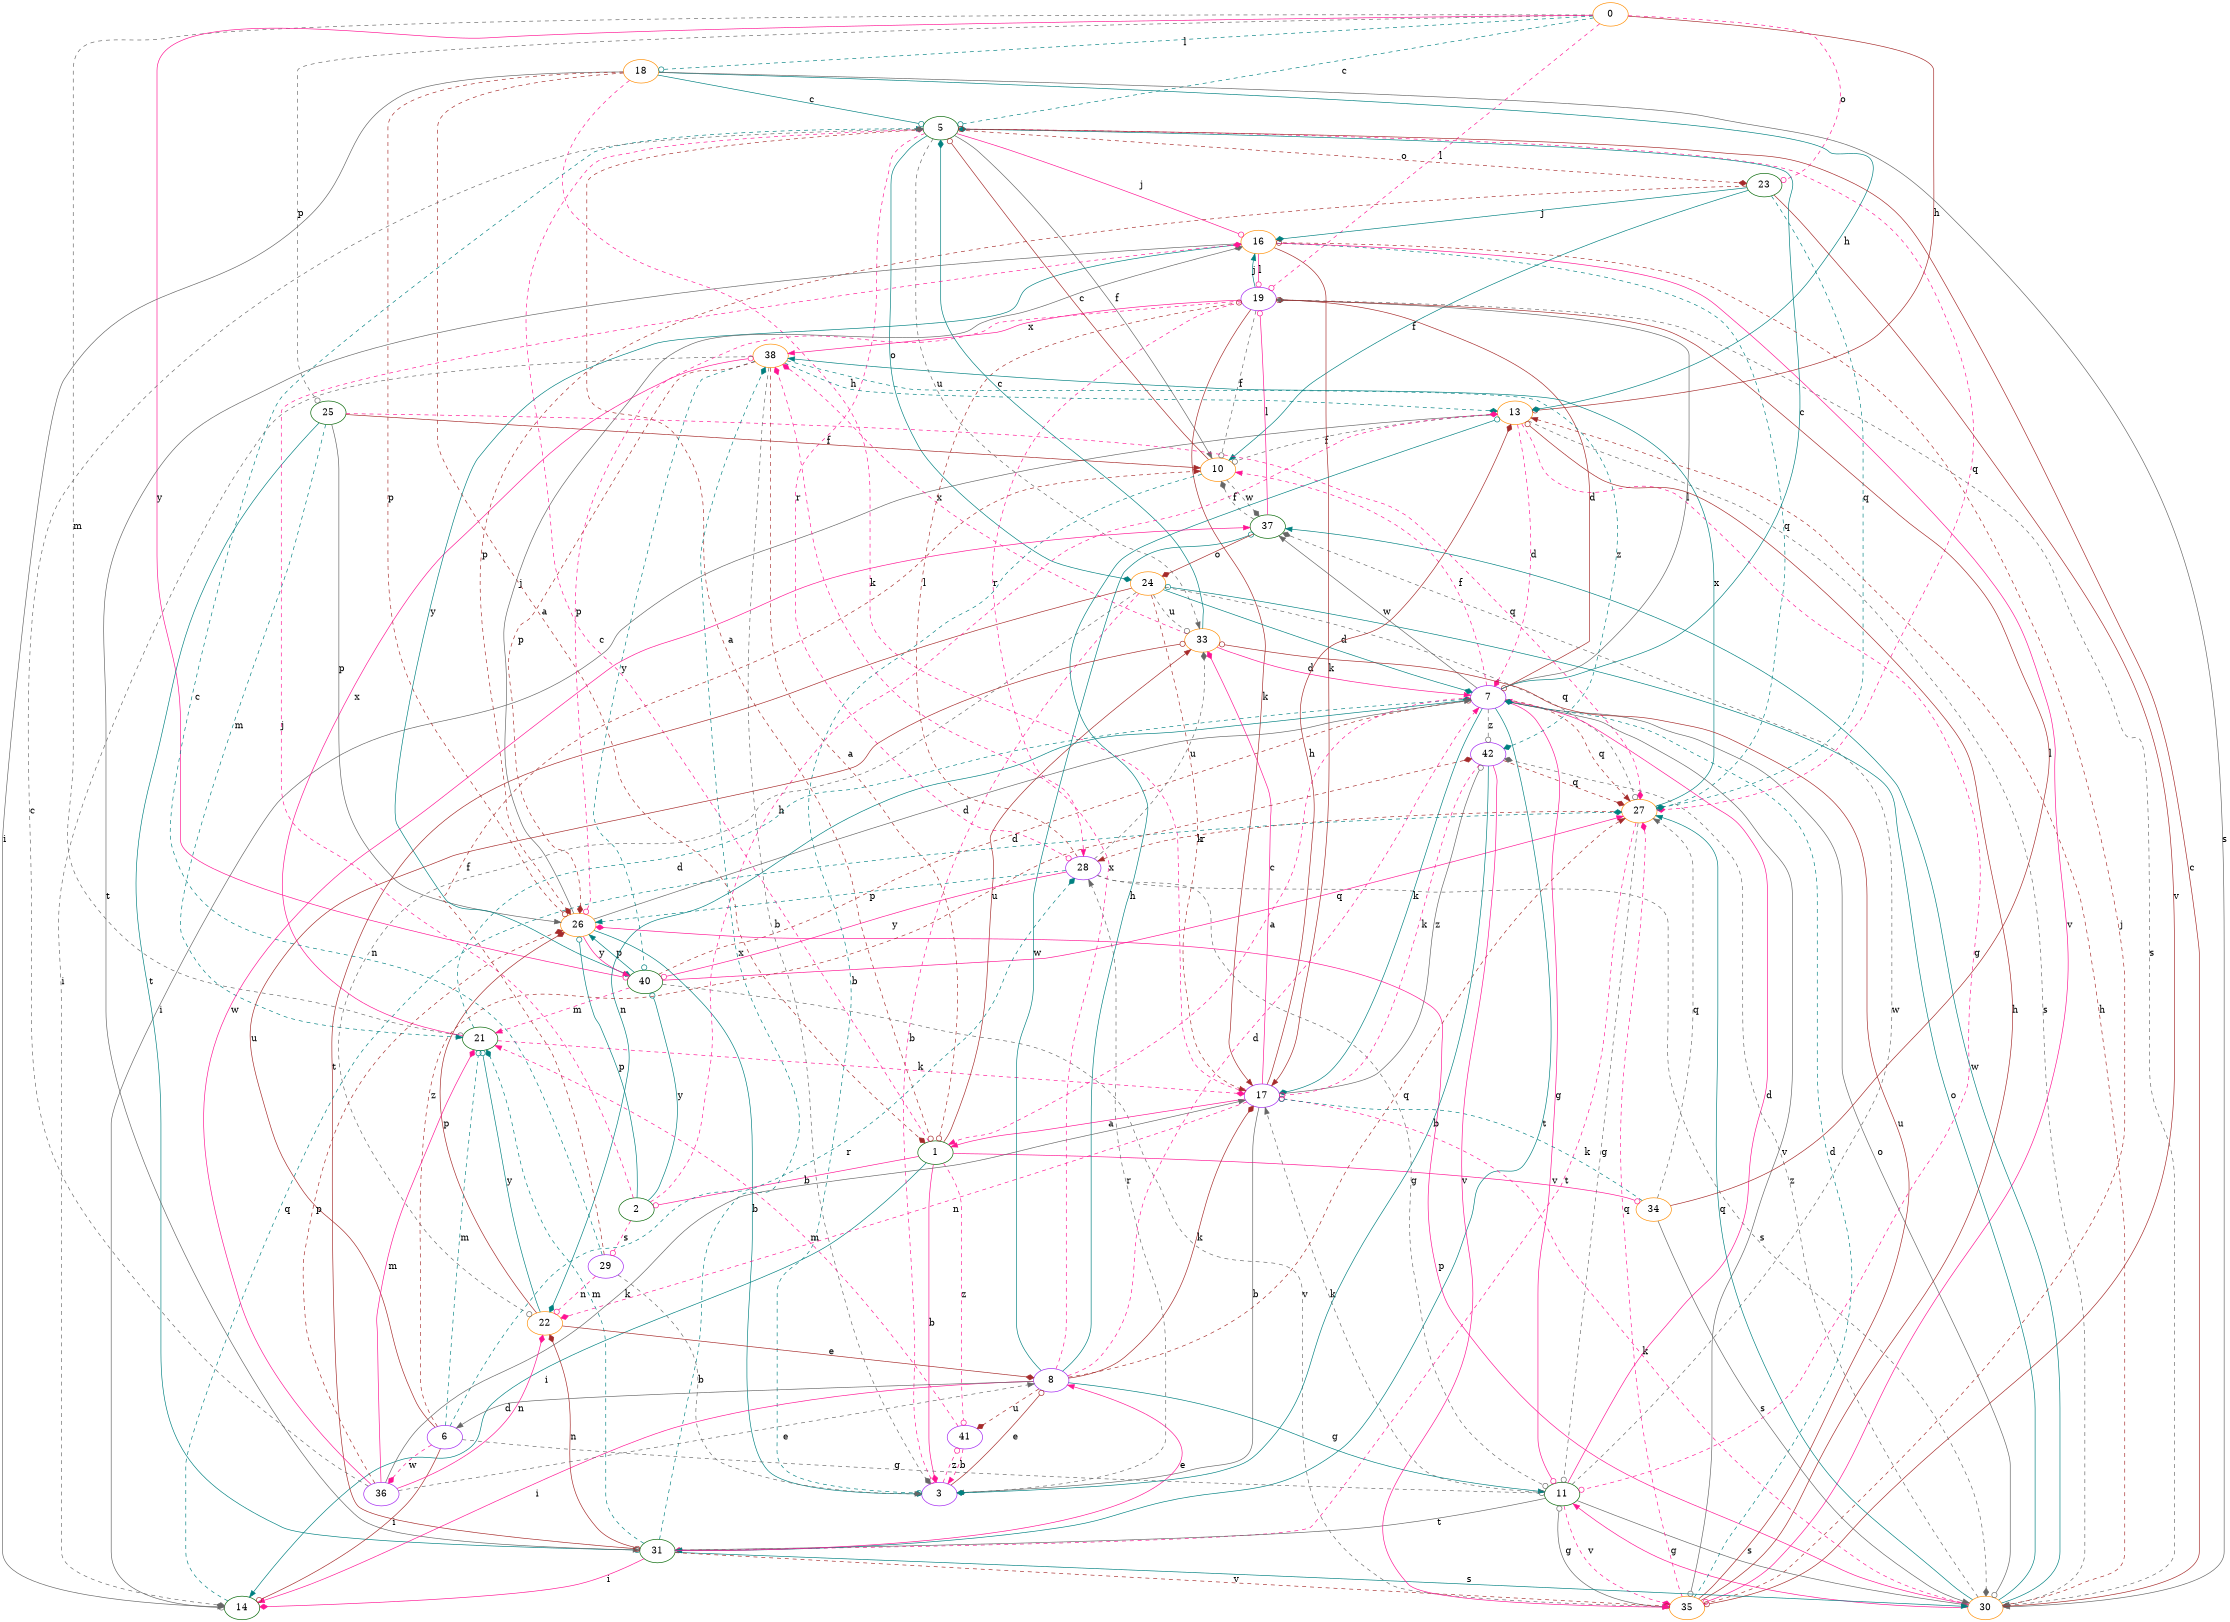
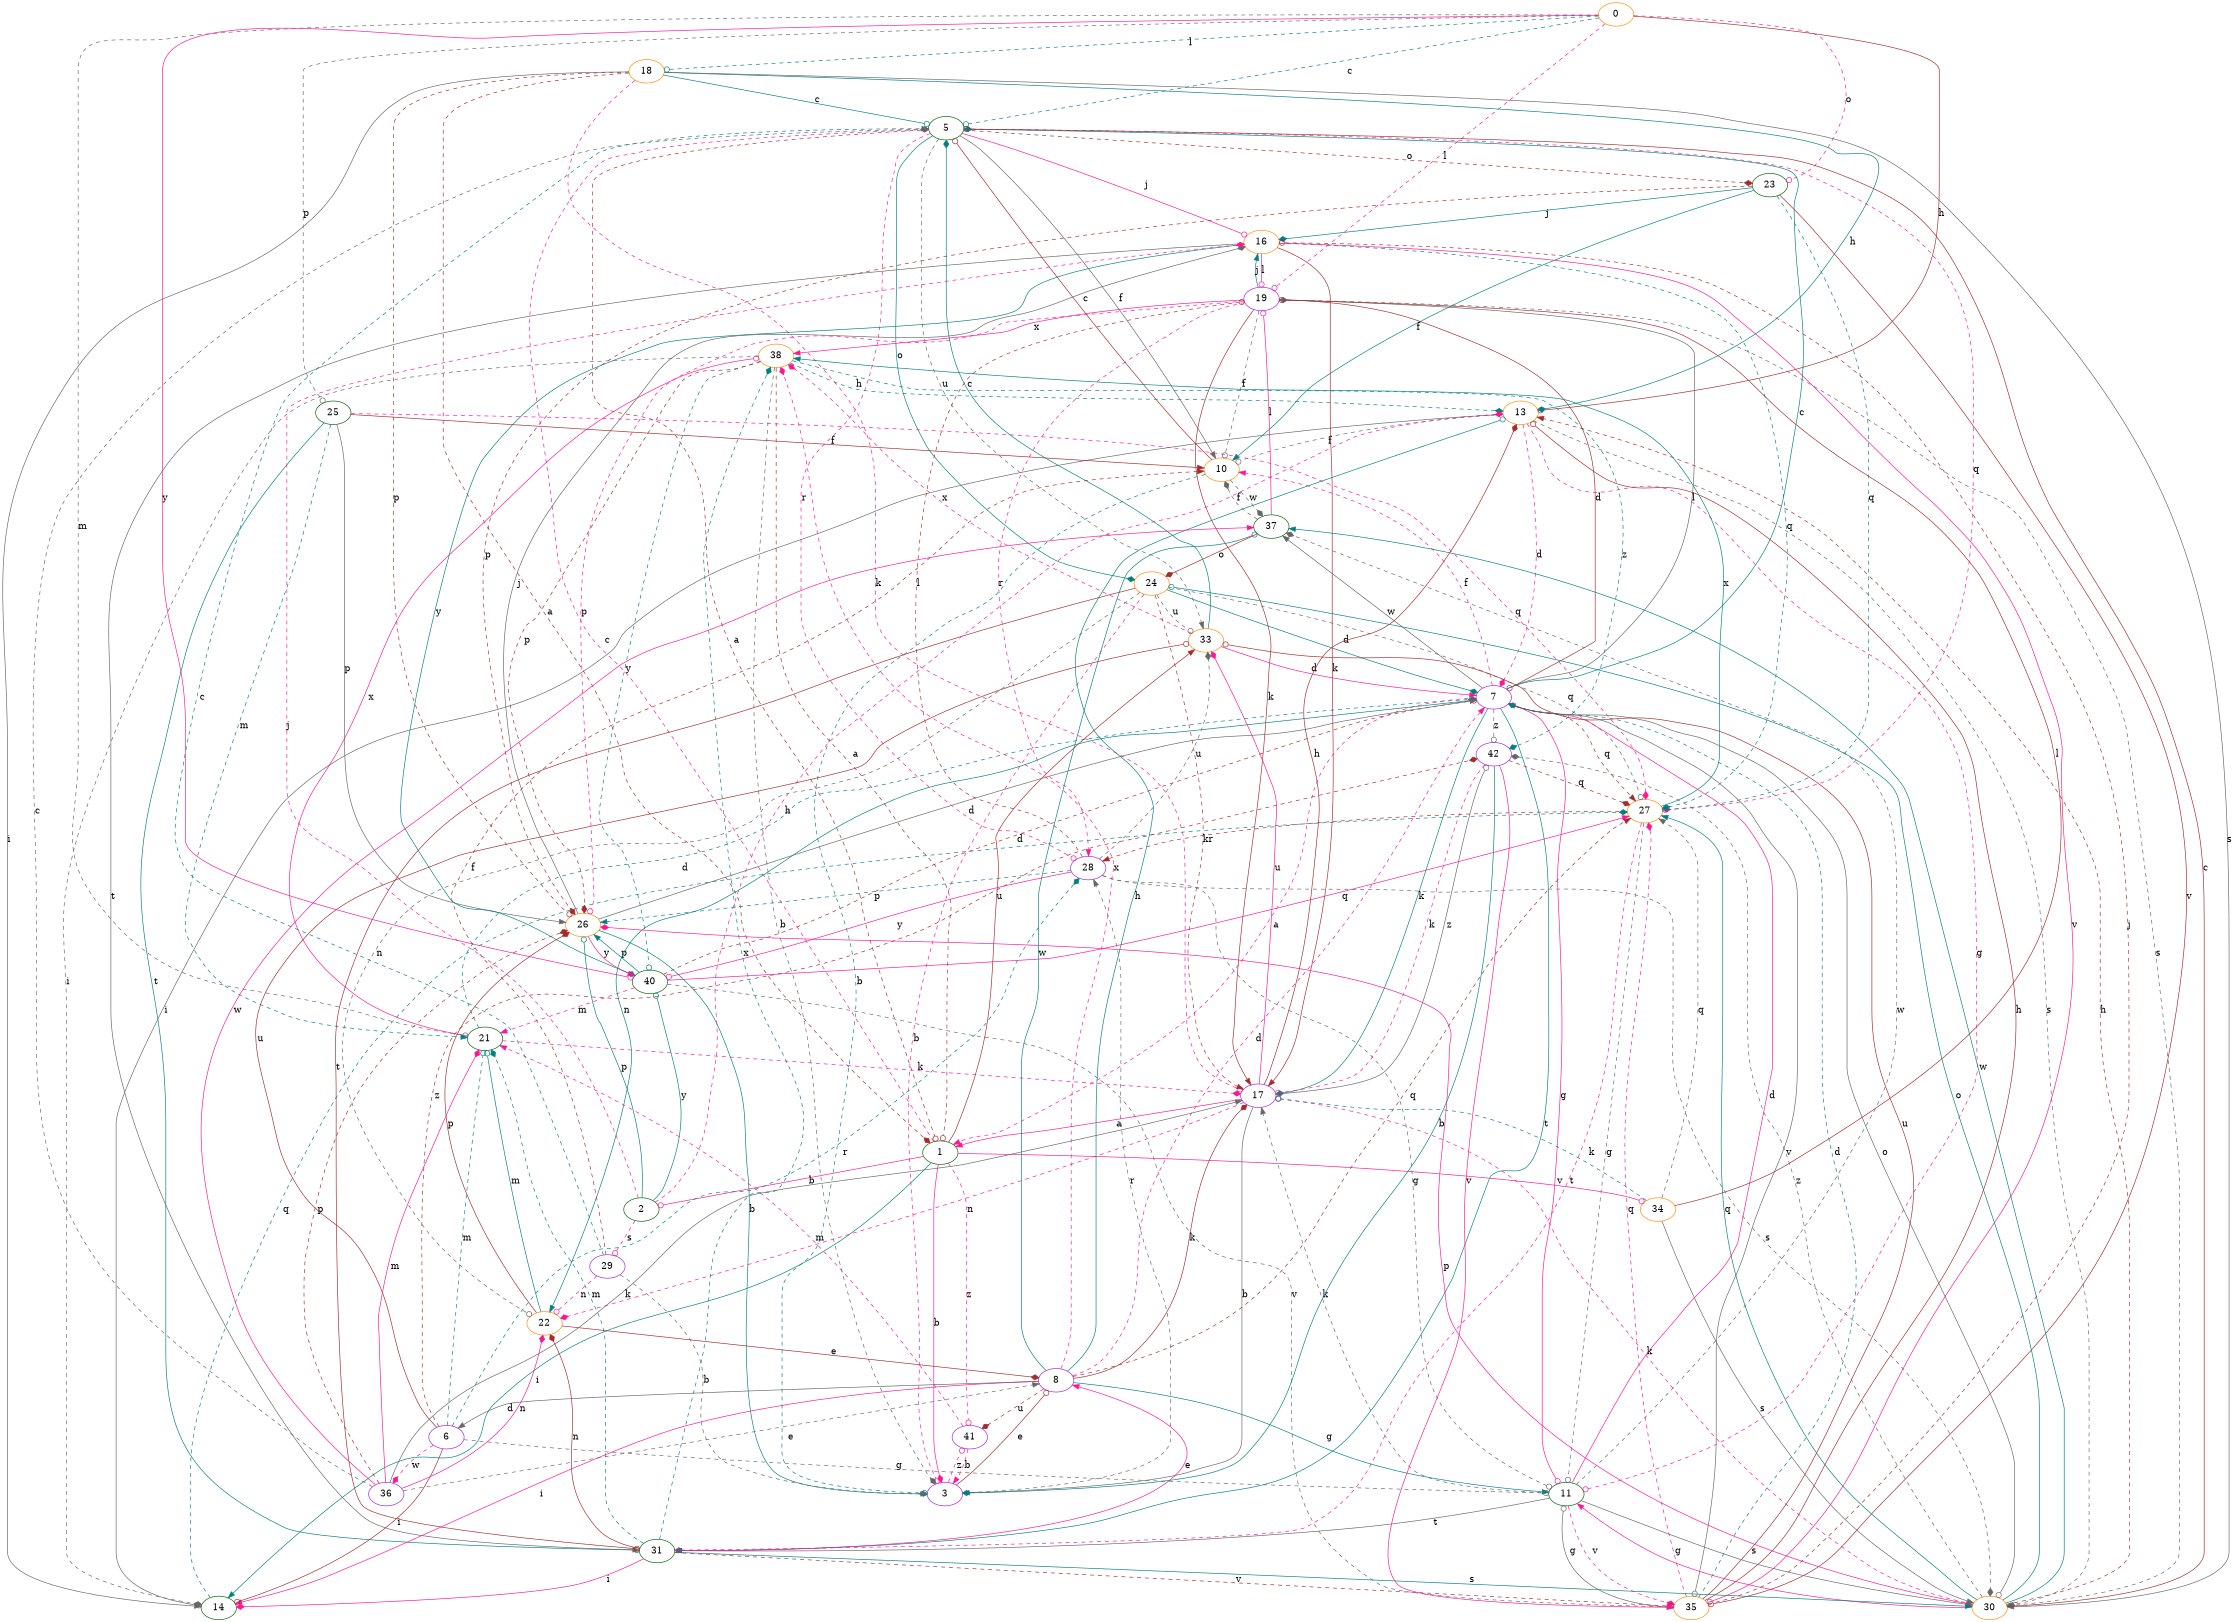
edge "7" -> "22": arrowhead diamond -> normal
edge "17" -> "33": label "c" -> "u"
edge "22" -> "21": label "y" -> "m"
